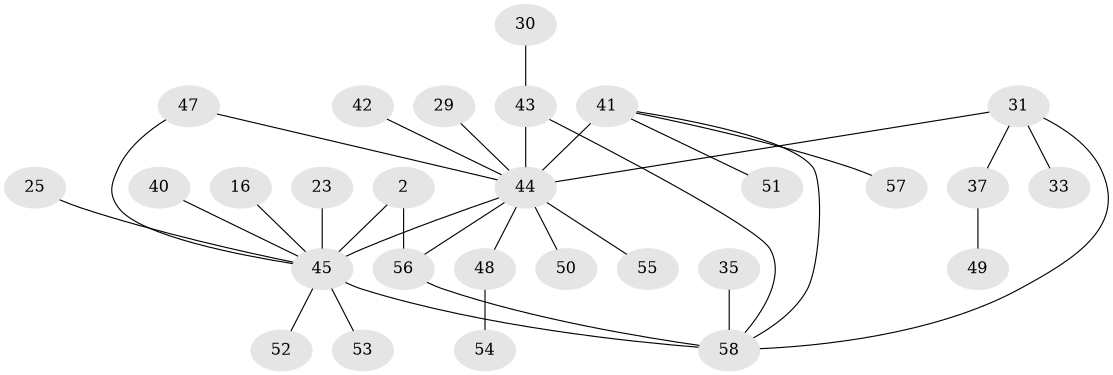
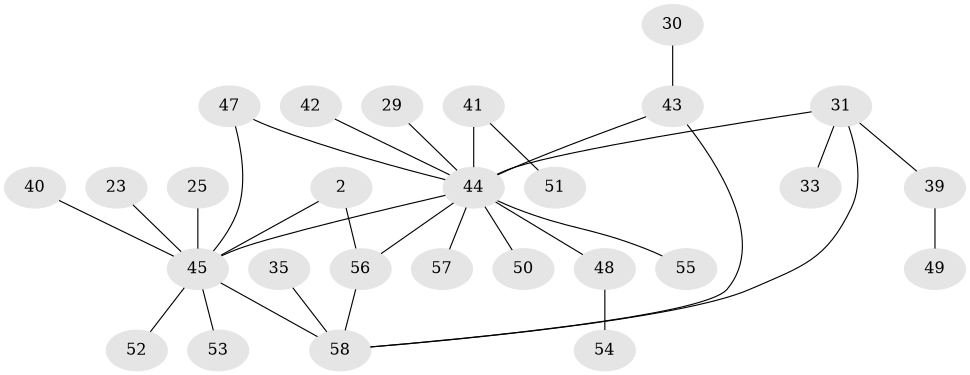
edge "41" -- "57": now "44" -- "57"
edge "41" -- "58": removed
node "16": removed
node "37": label "37" -> "39"
